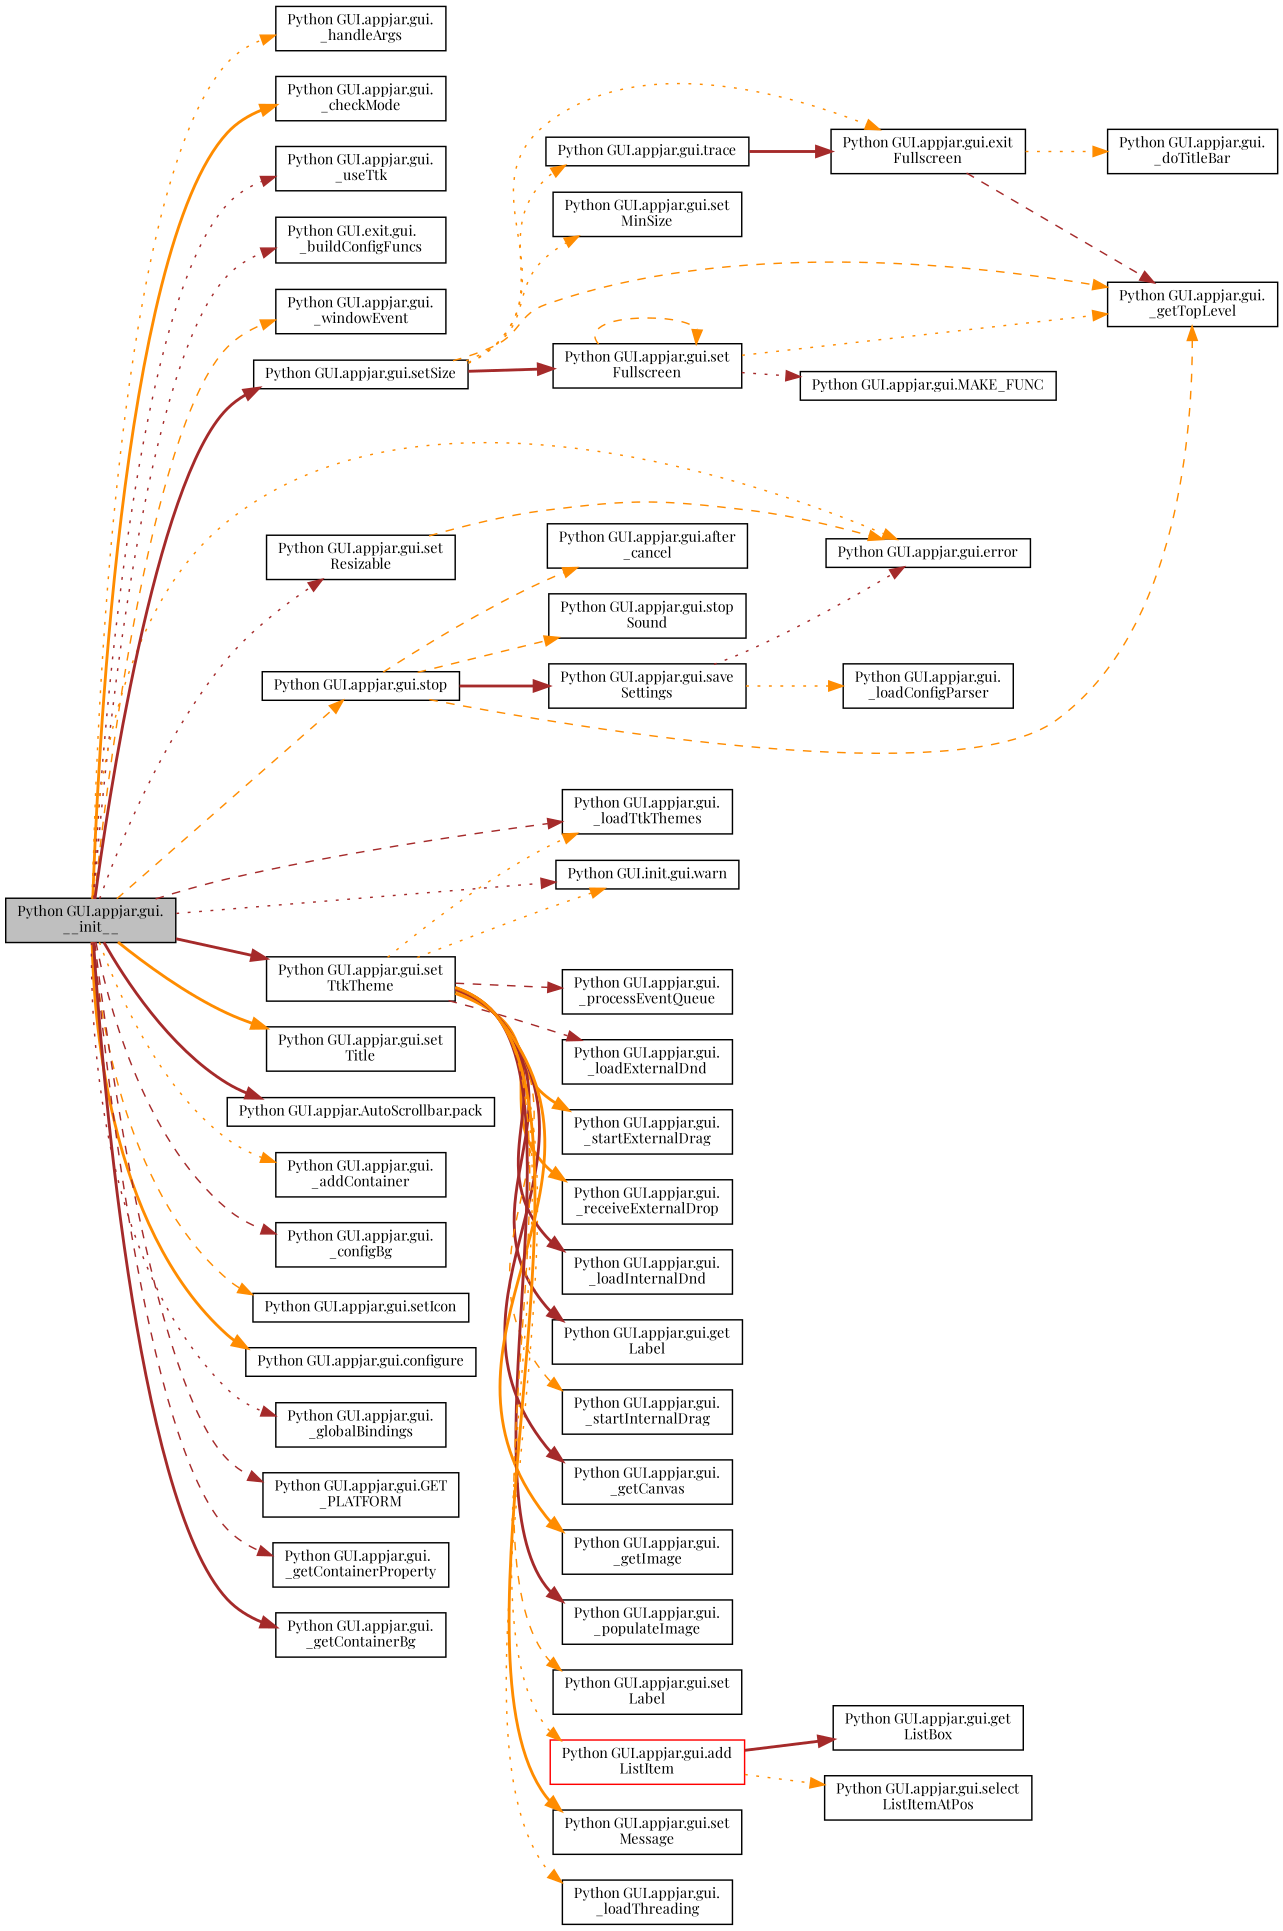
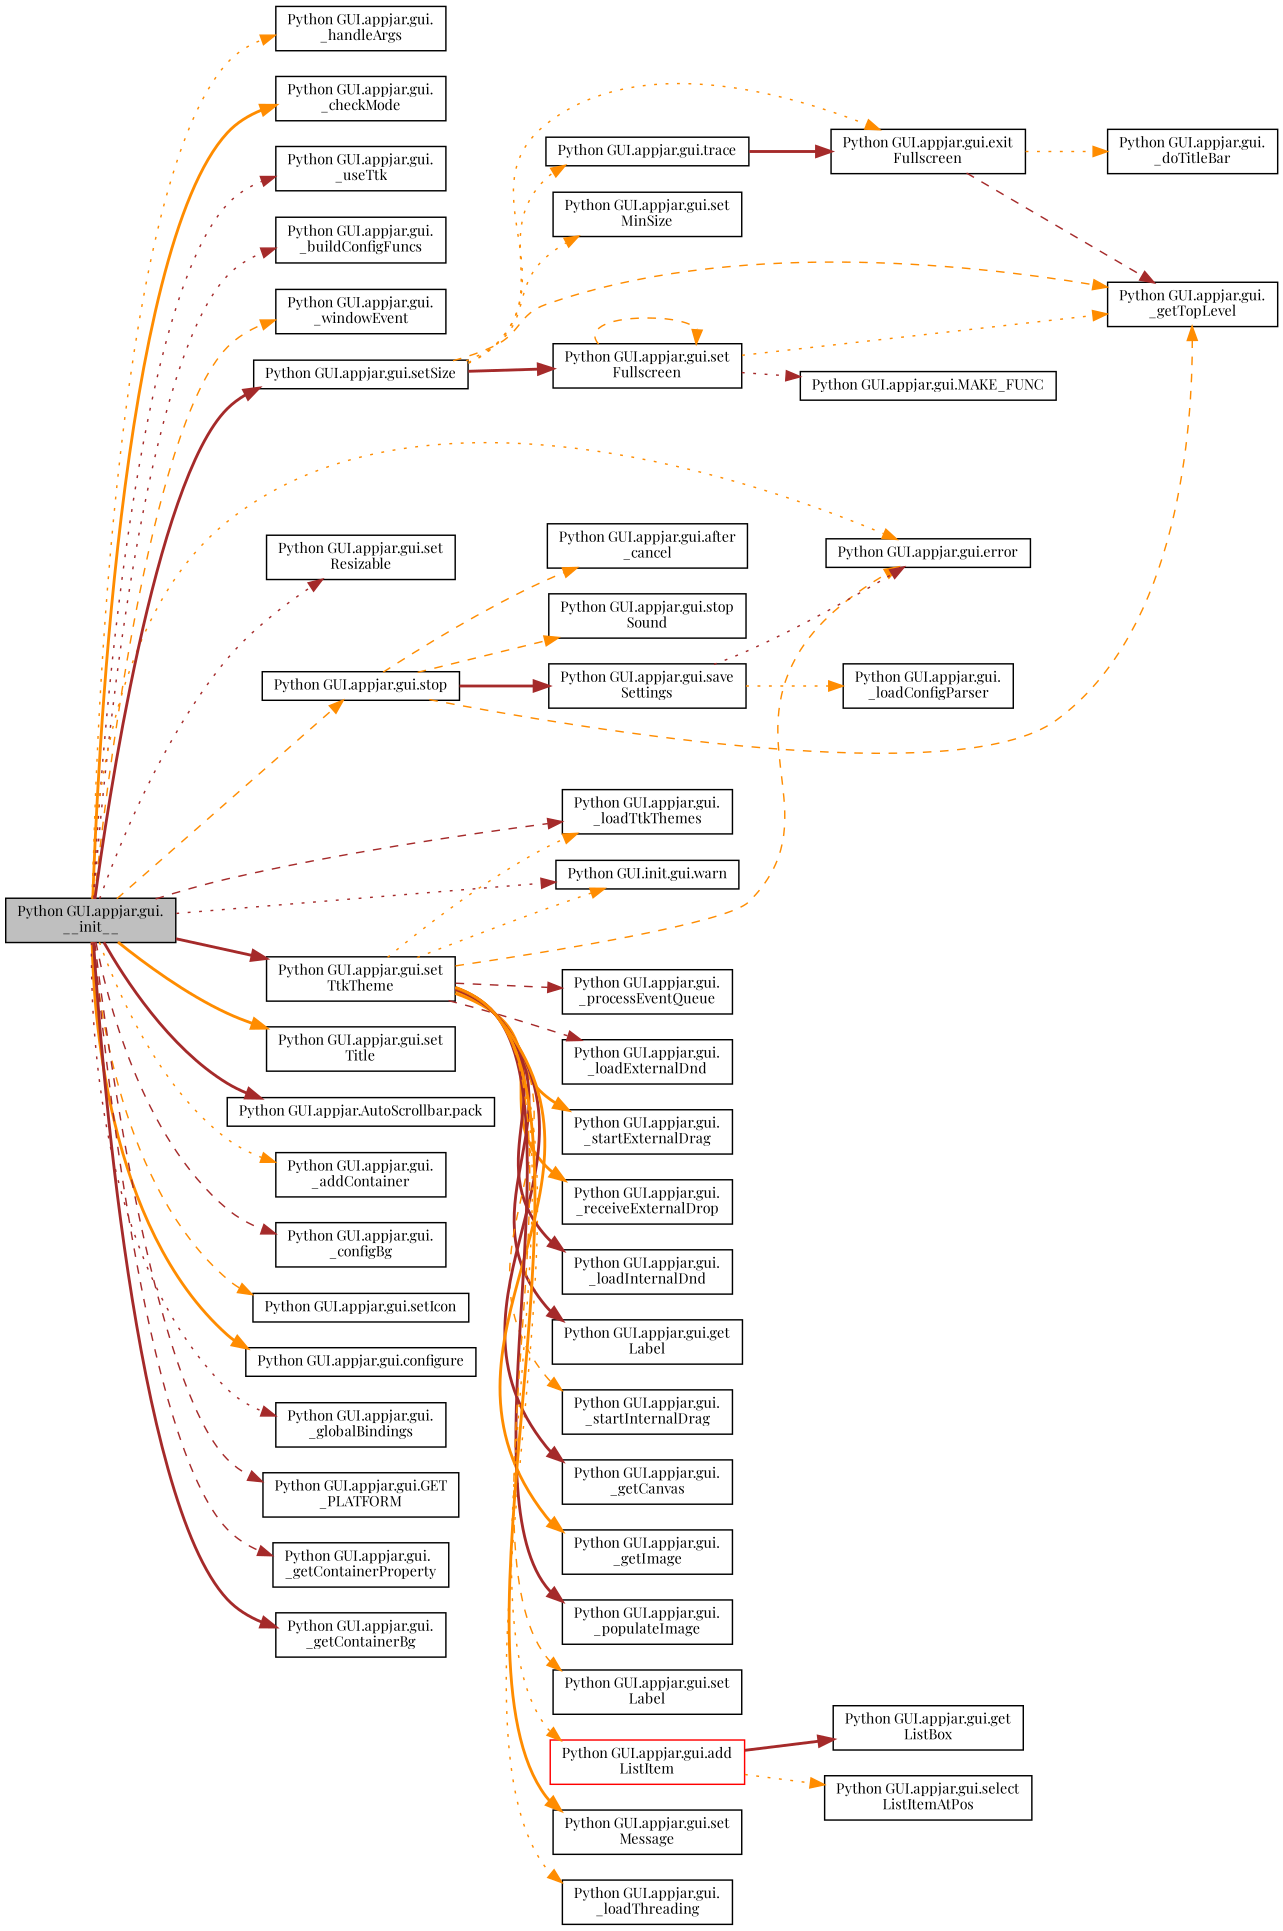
node "Python GUI.exit.gui. _buildConfigFuncs": label "Python GUI.exit.gui. _buildConfigFuncs" -> "Python GUI.appjar.gui. _buildConfigFuncs"
edge "Python GUI.appjar.gui.set Resizable" -> "Python GUI.appjar.gui.error": now "Python GUI.appjar.gui.set TtkTheme" -> "Python GUI.appjar.gui.error"
